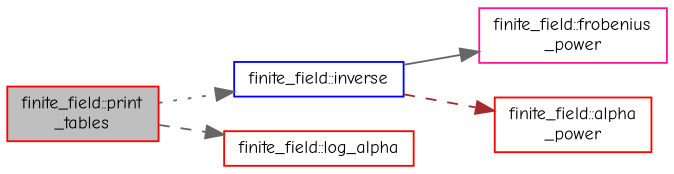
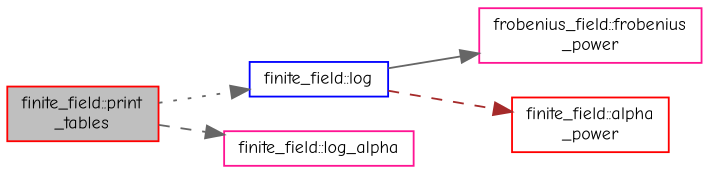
node "finite_field::frobenius _power": label "finite_field::frobenius _power" -> "frobenius_field::frobenius _power"
node "finite_field::inverse": label "finite_field::inverse" -> "finite_field::log"
node "finite_field::log_alpha": color red -> deeppink
